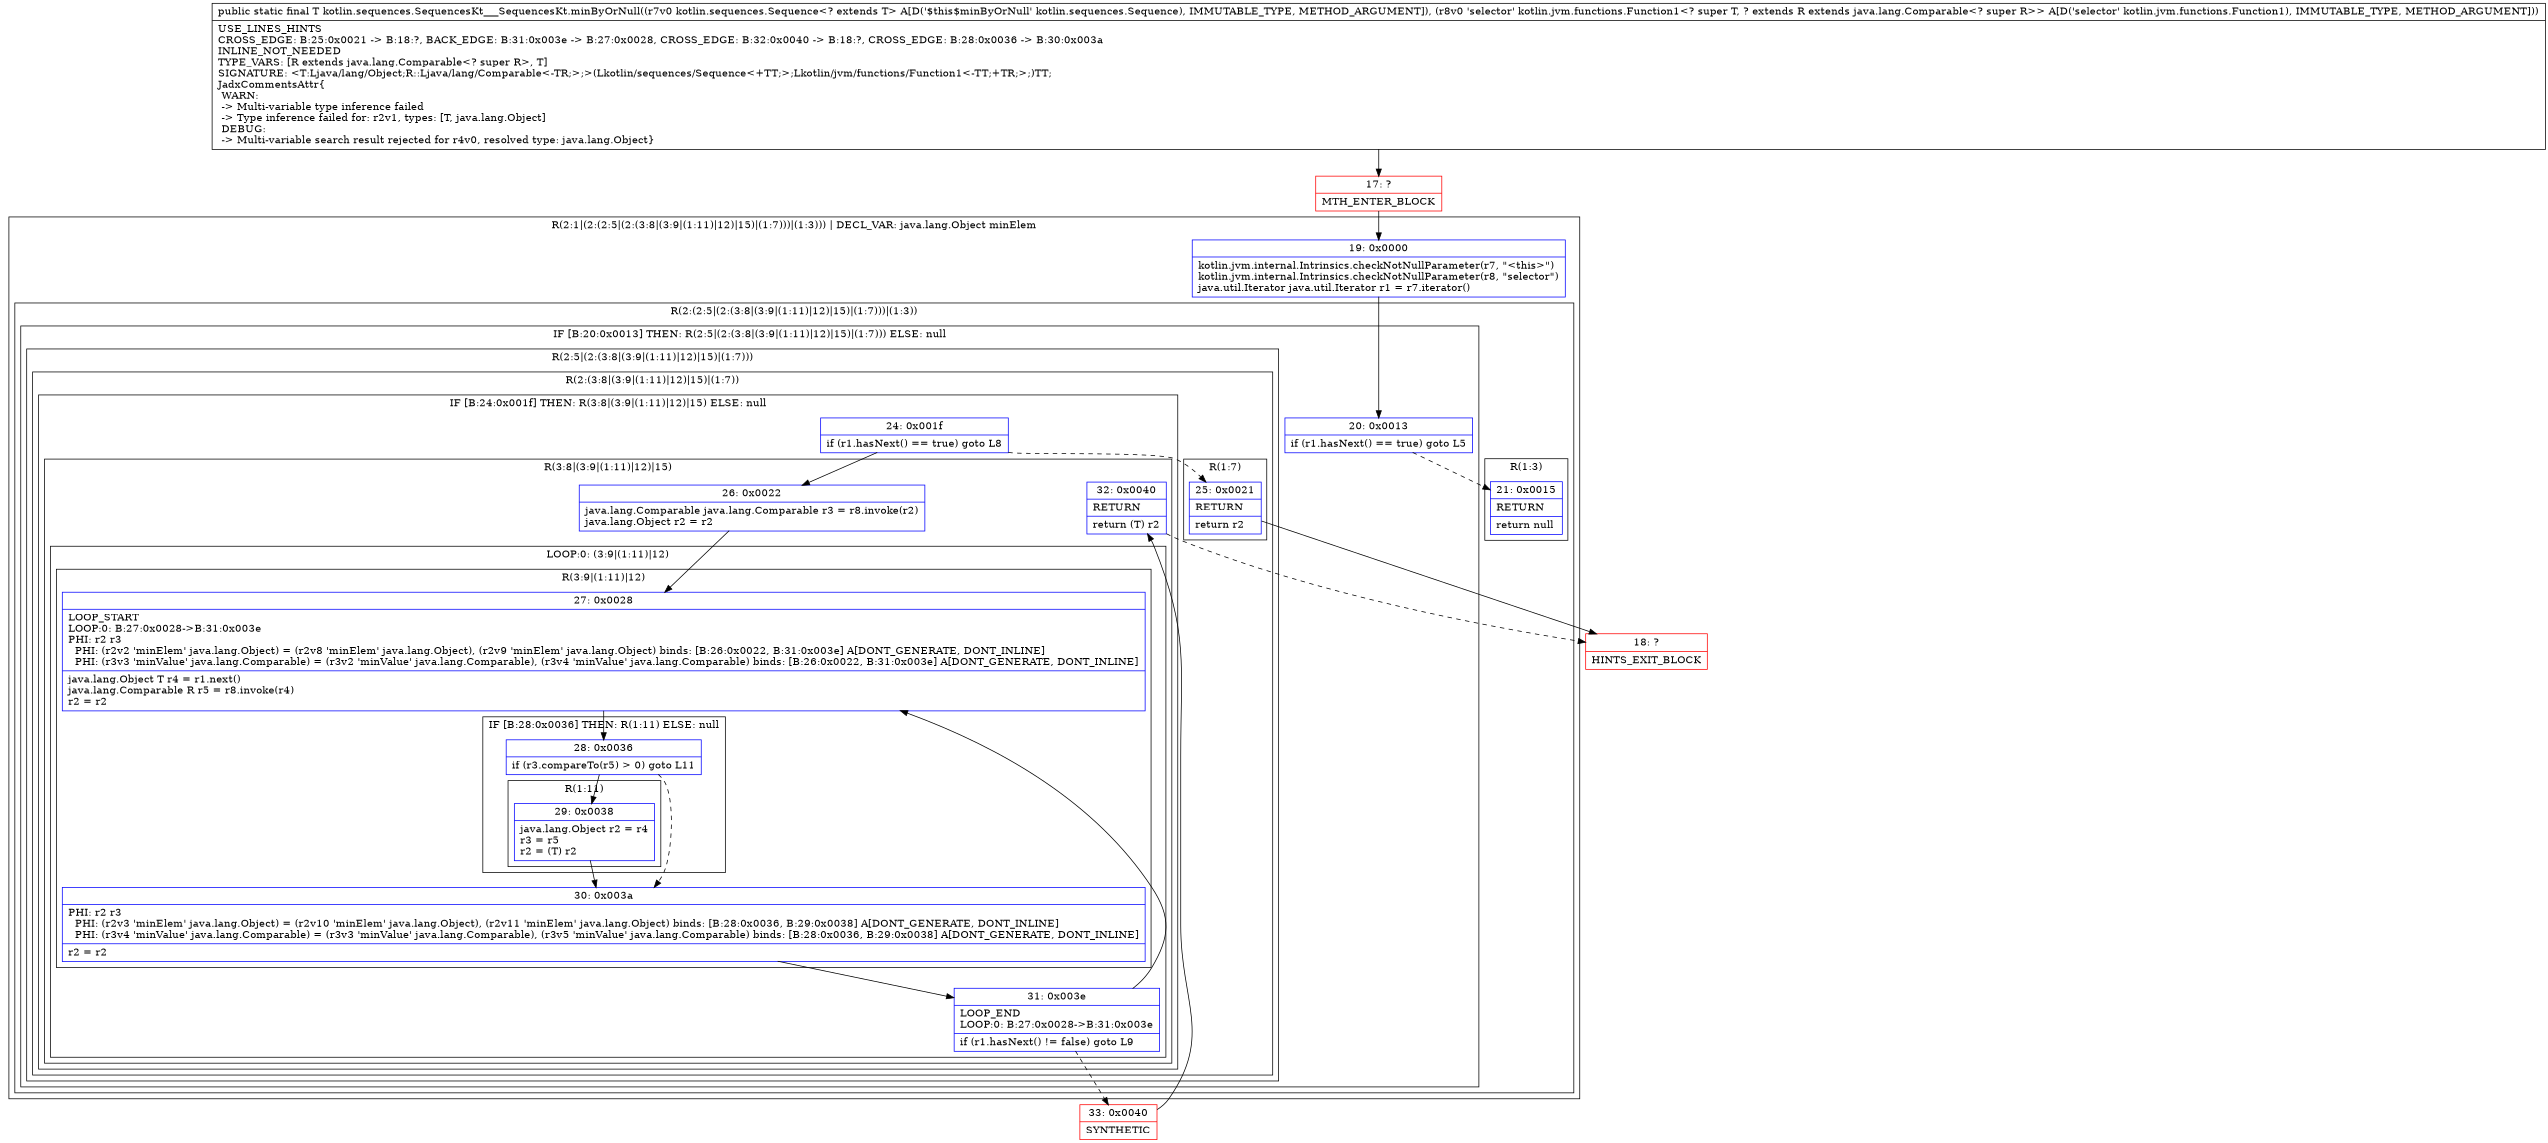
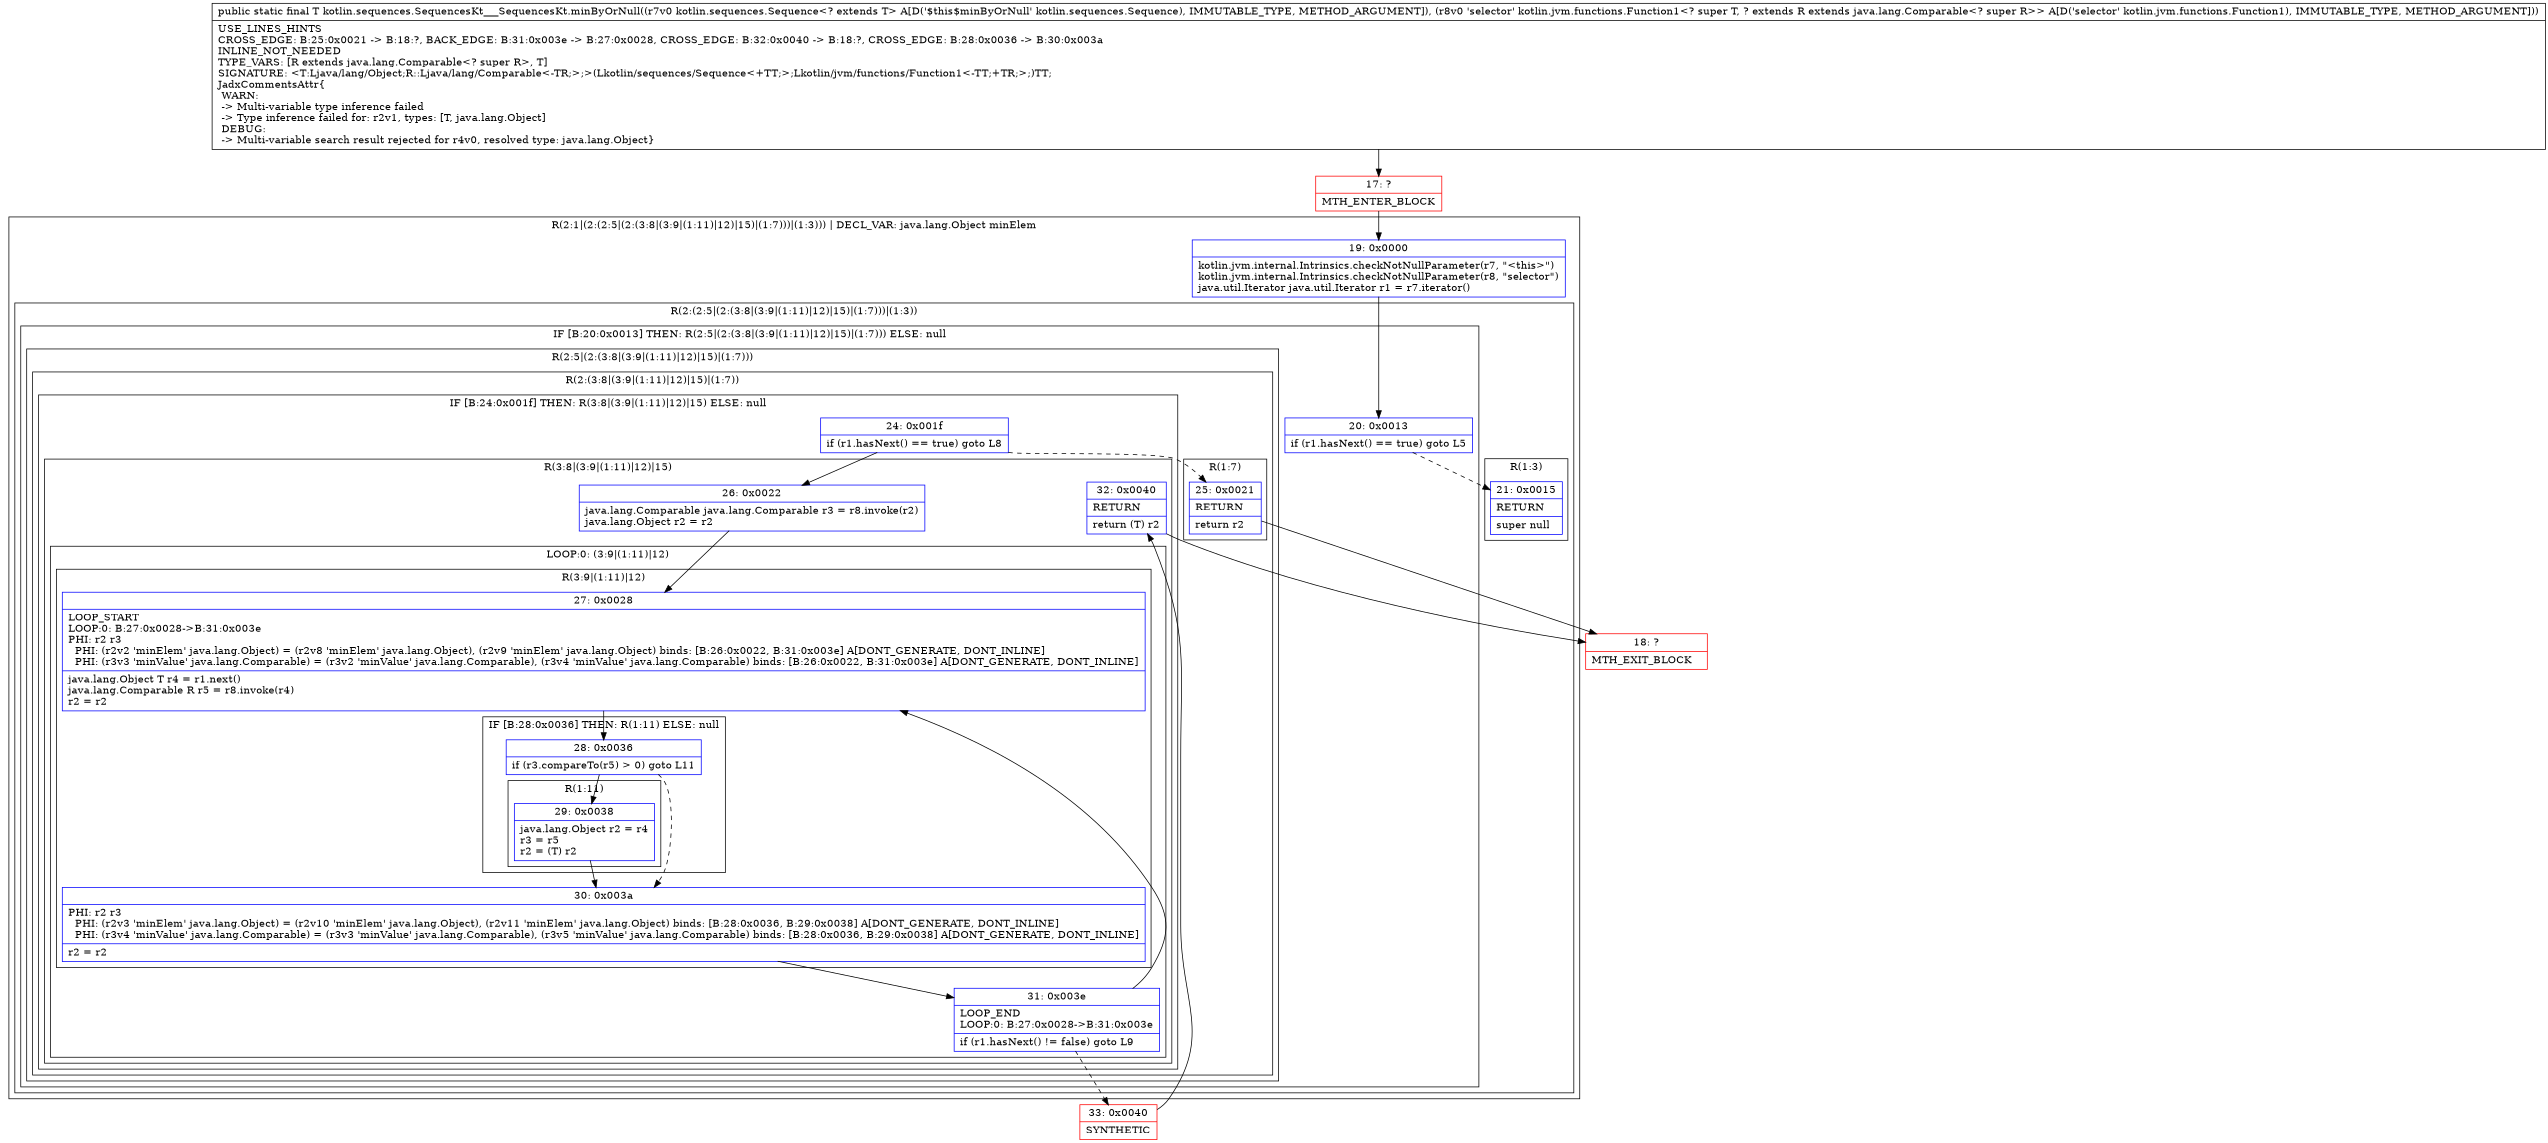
node "21: 0x0015": text "return null" -> "super null"
edge "32: 0x0040" -> "18: ?": style dashed -> solid
node "18: ?": text "HINTS_EXIT_BLOCK" -> "MTH_EXIT_BLOCK"
